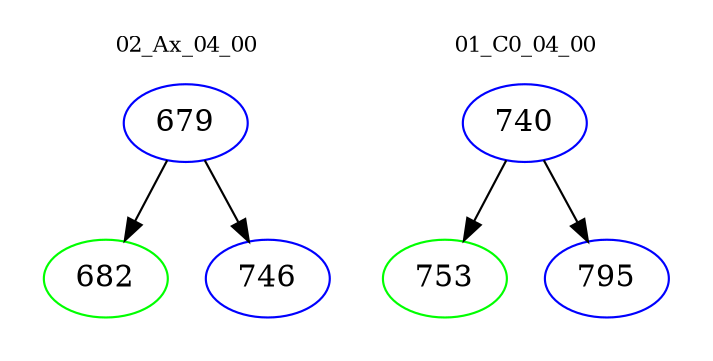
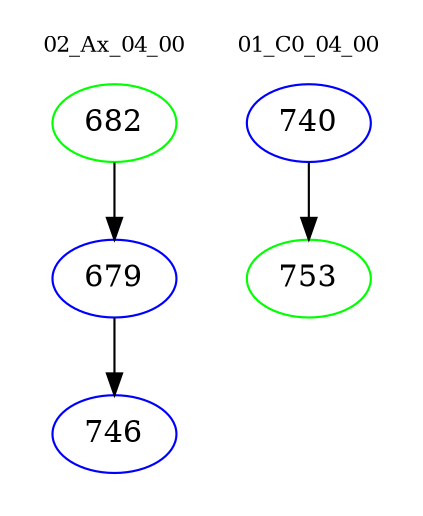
edge "679" -> "682": reversed
node "795": removed
